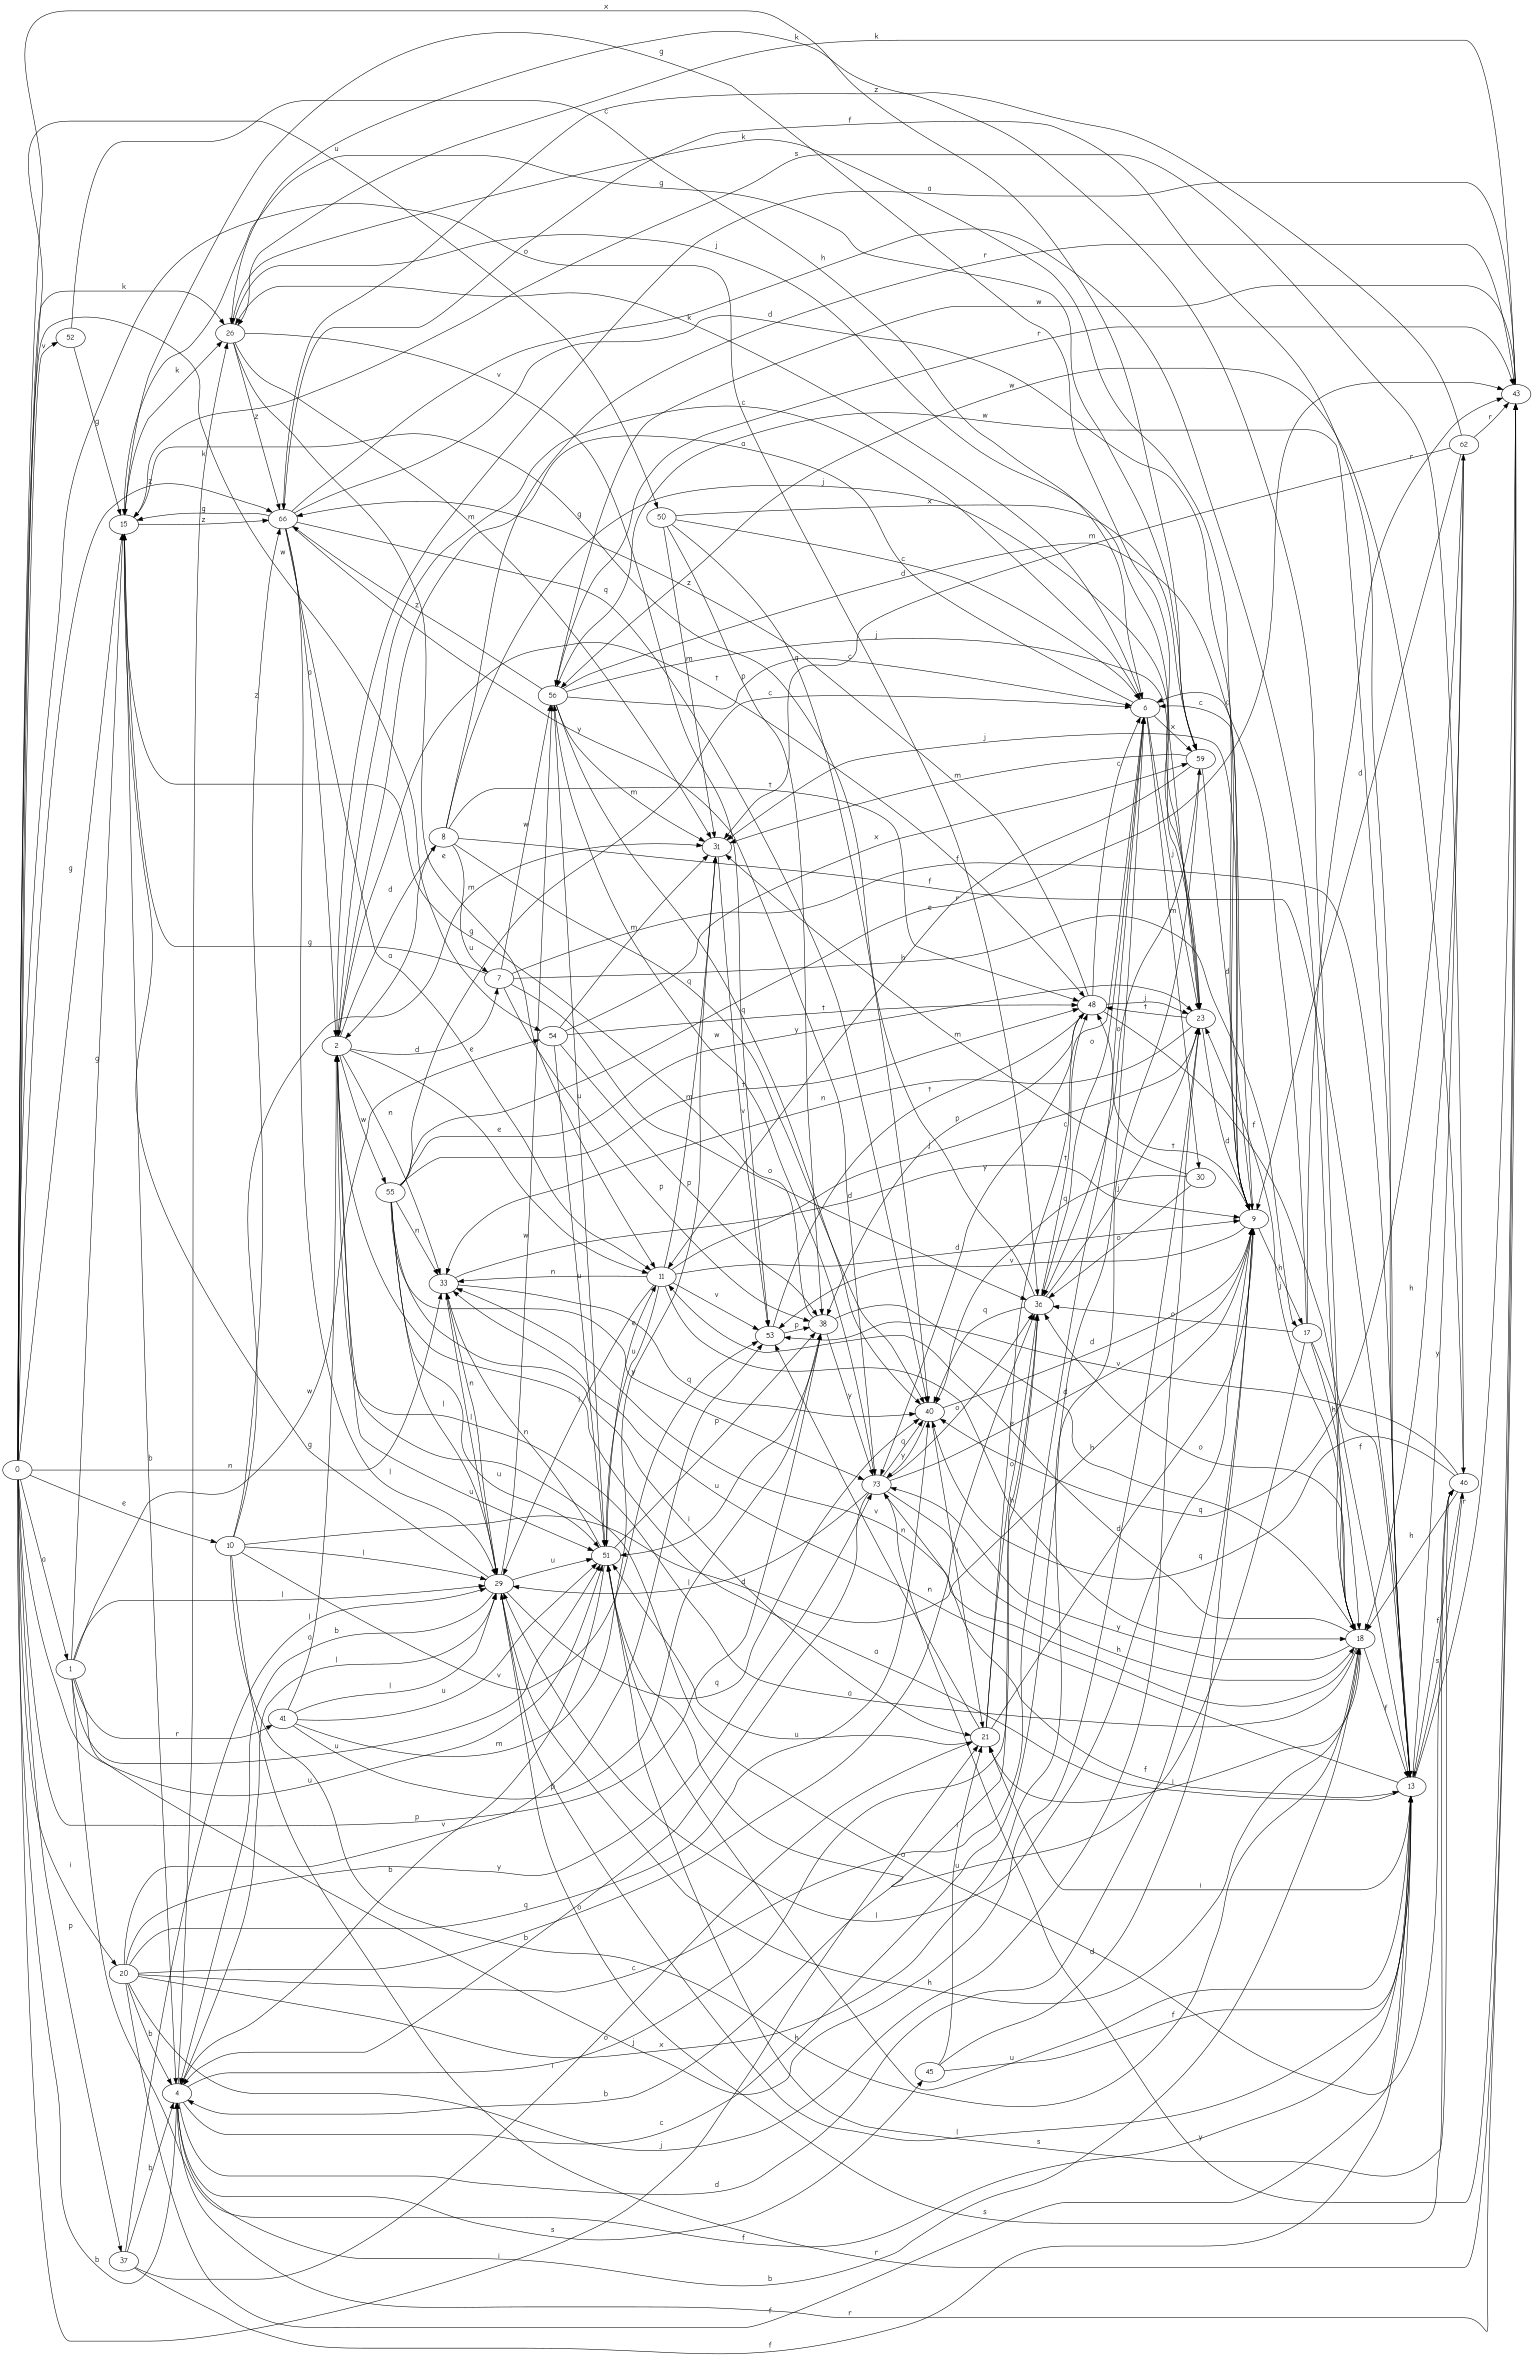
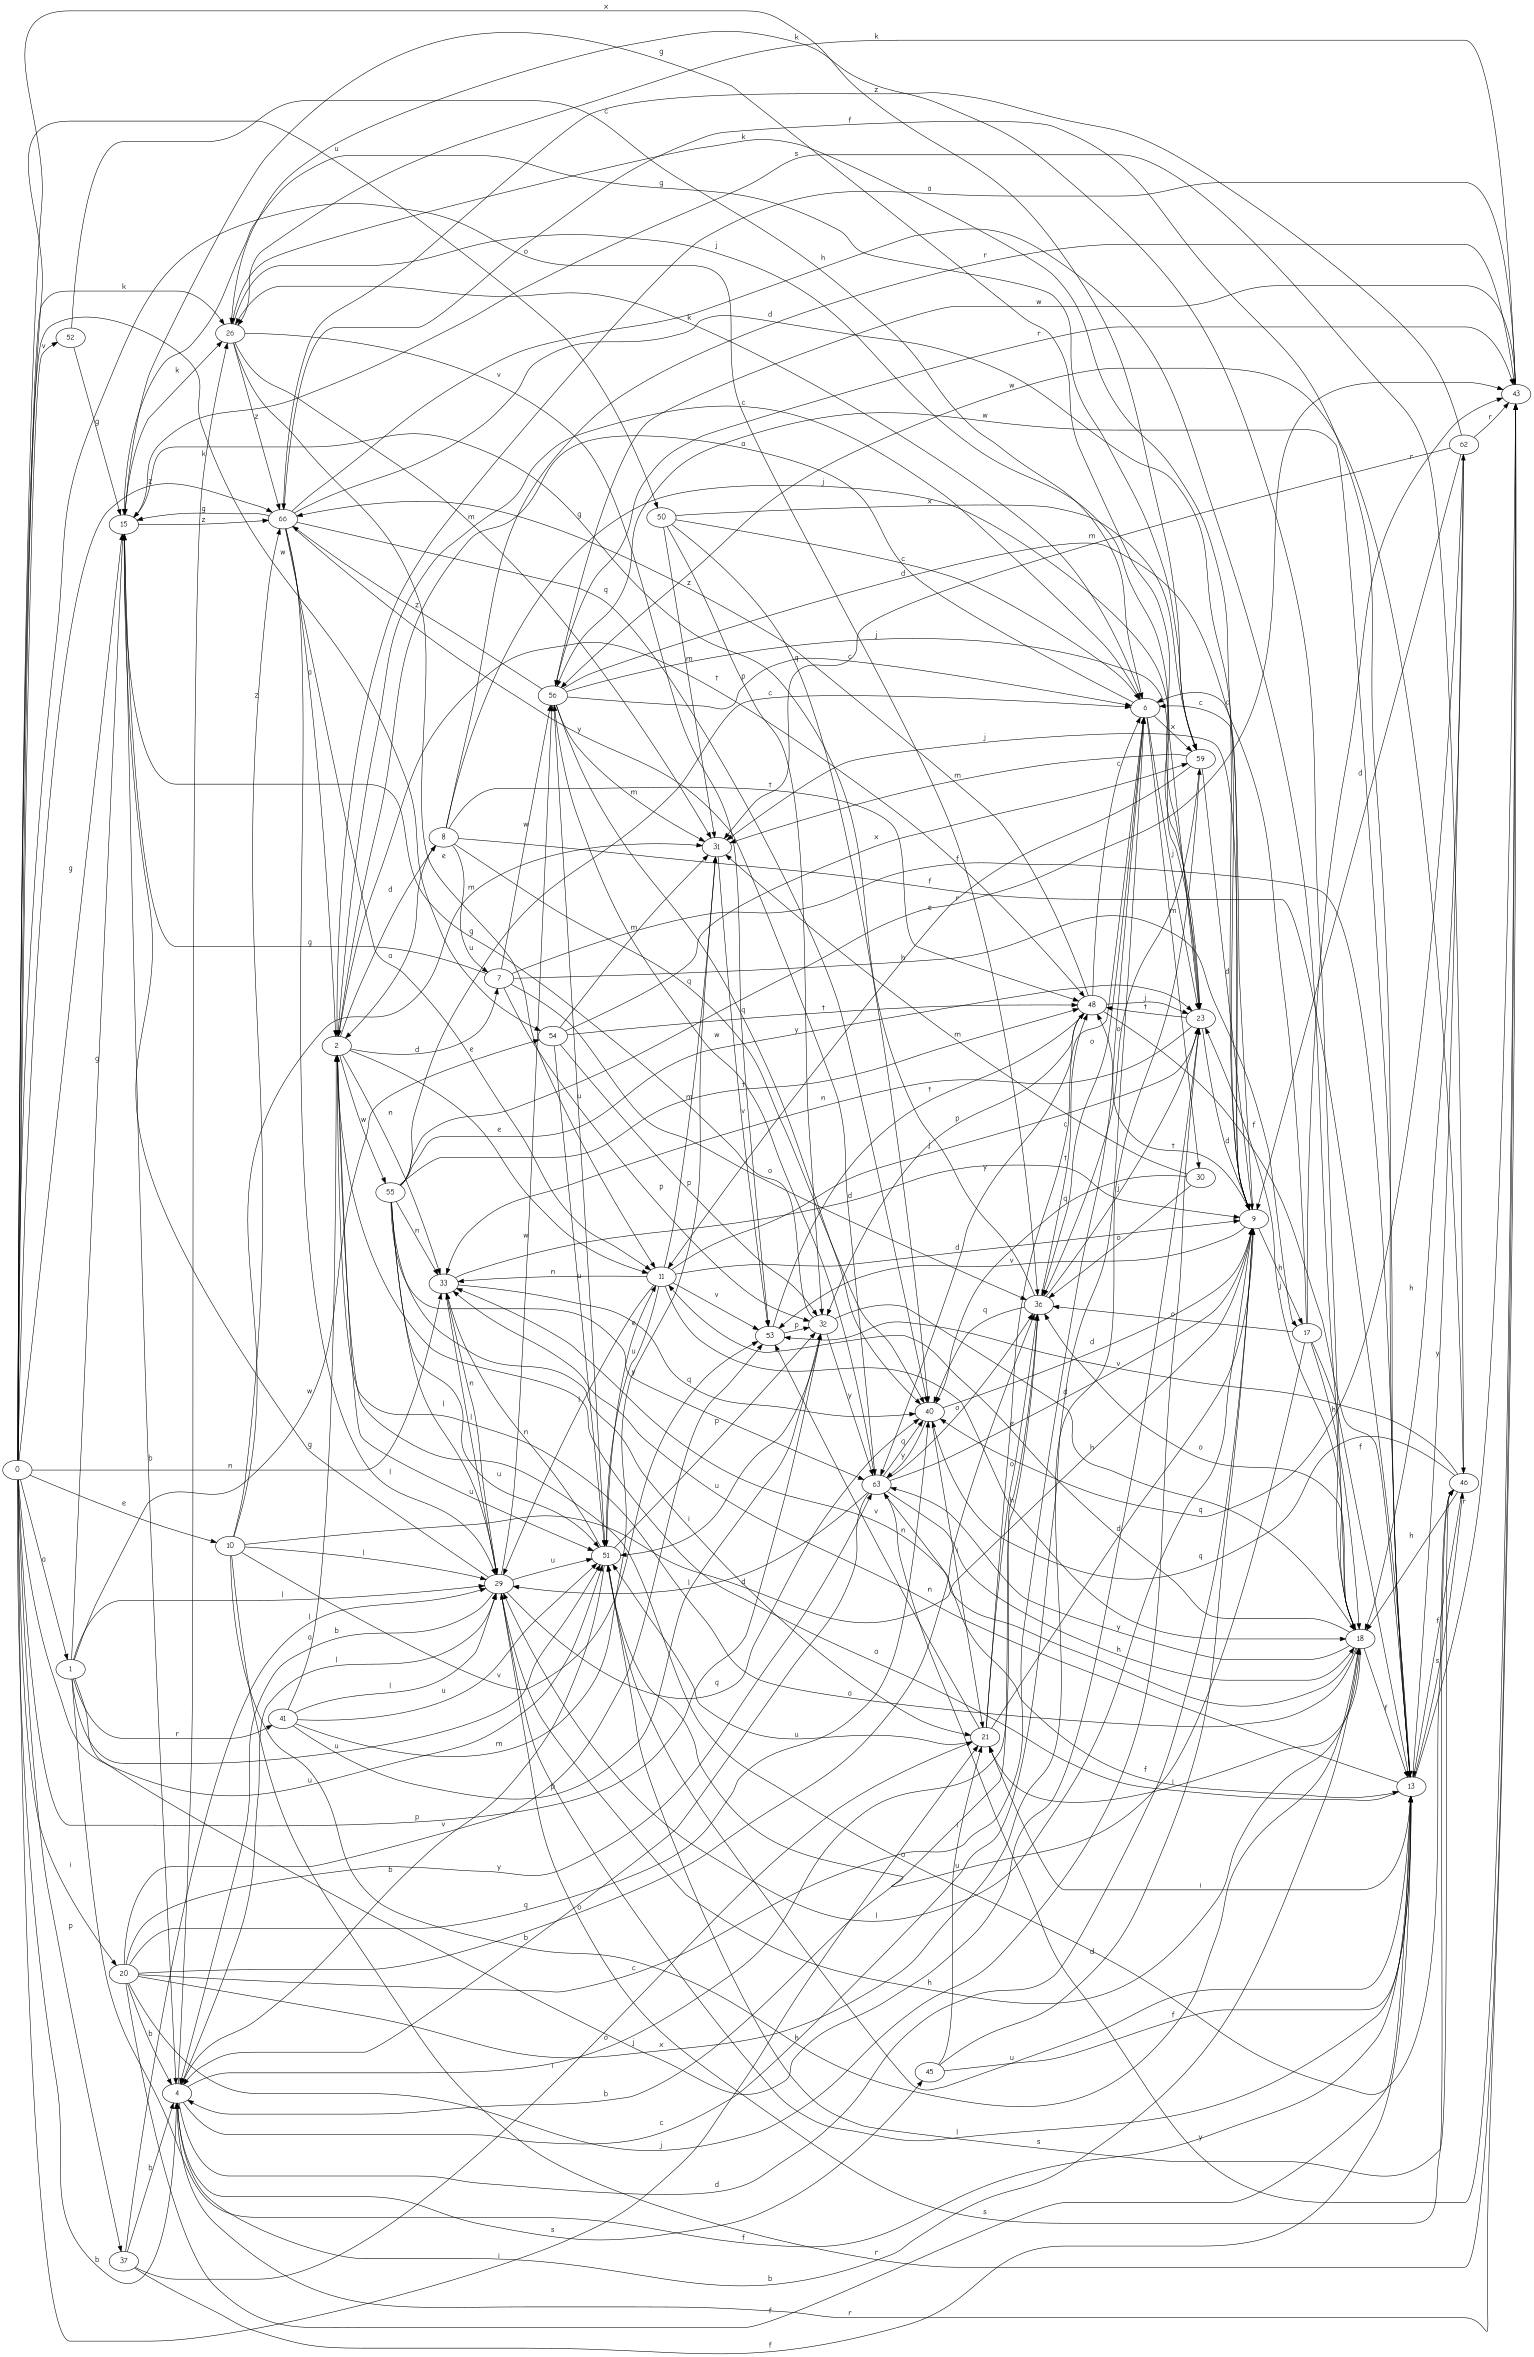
node "38": label "38" -> "32"
node "73": label "73" -> "63"
